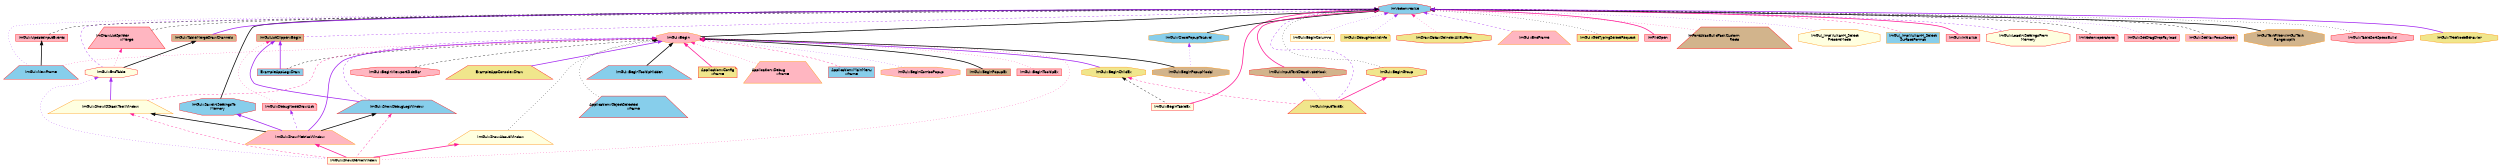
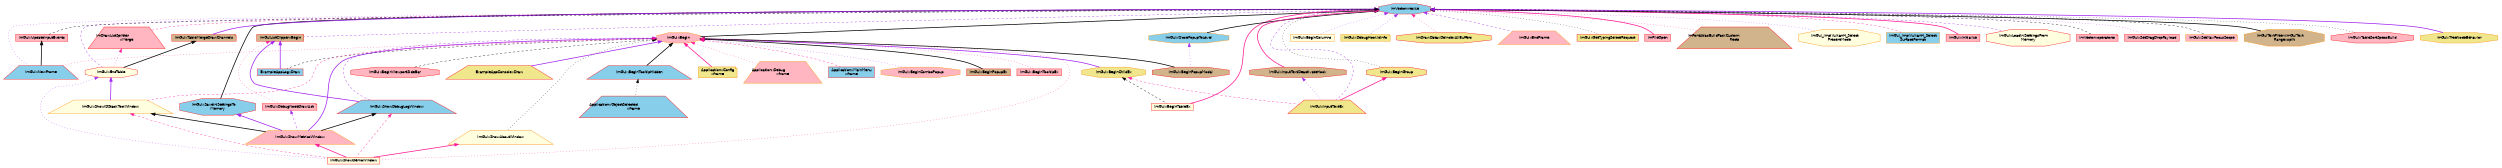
edge "ImDrawListSplitter ::Merge" -> "ImVector::resize": color black -> deeppink
edge "Application::ObjectSelected ::frame" -> "ImGui::Begin": now "Application::ObjectSelected ::frame" -> "ImGui::BeginTooltipHidden"
node "Application::Config ::frame": color red -> darkorange
node "ImGui::BeginPopupModal": color darkorange -> red
